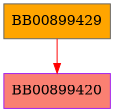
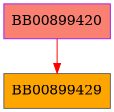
edge "BB00899429" -> "BB00899420": reversed
